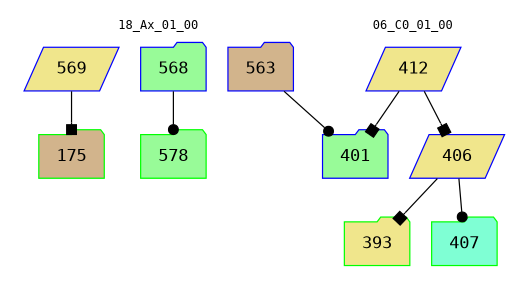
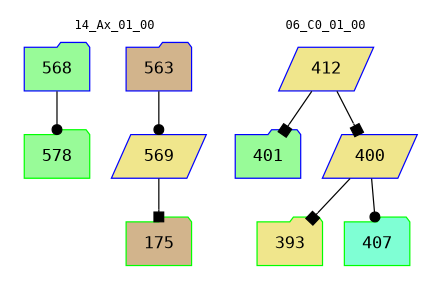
cluster "18_Ax_01_00": label "18_Ax_01_00" -> "14_Ax_01_00"
edge "563" -> "401": now "563" -> "569"
node "406": label "406" -> "400"
